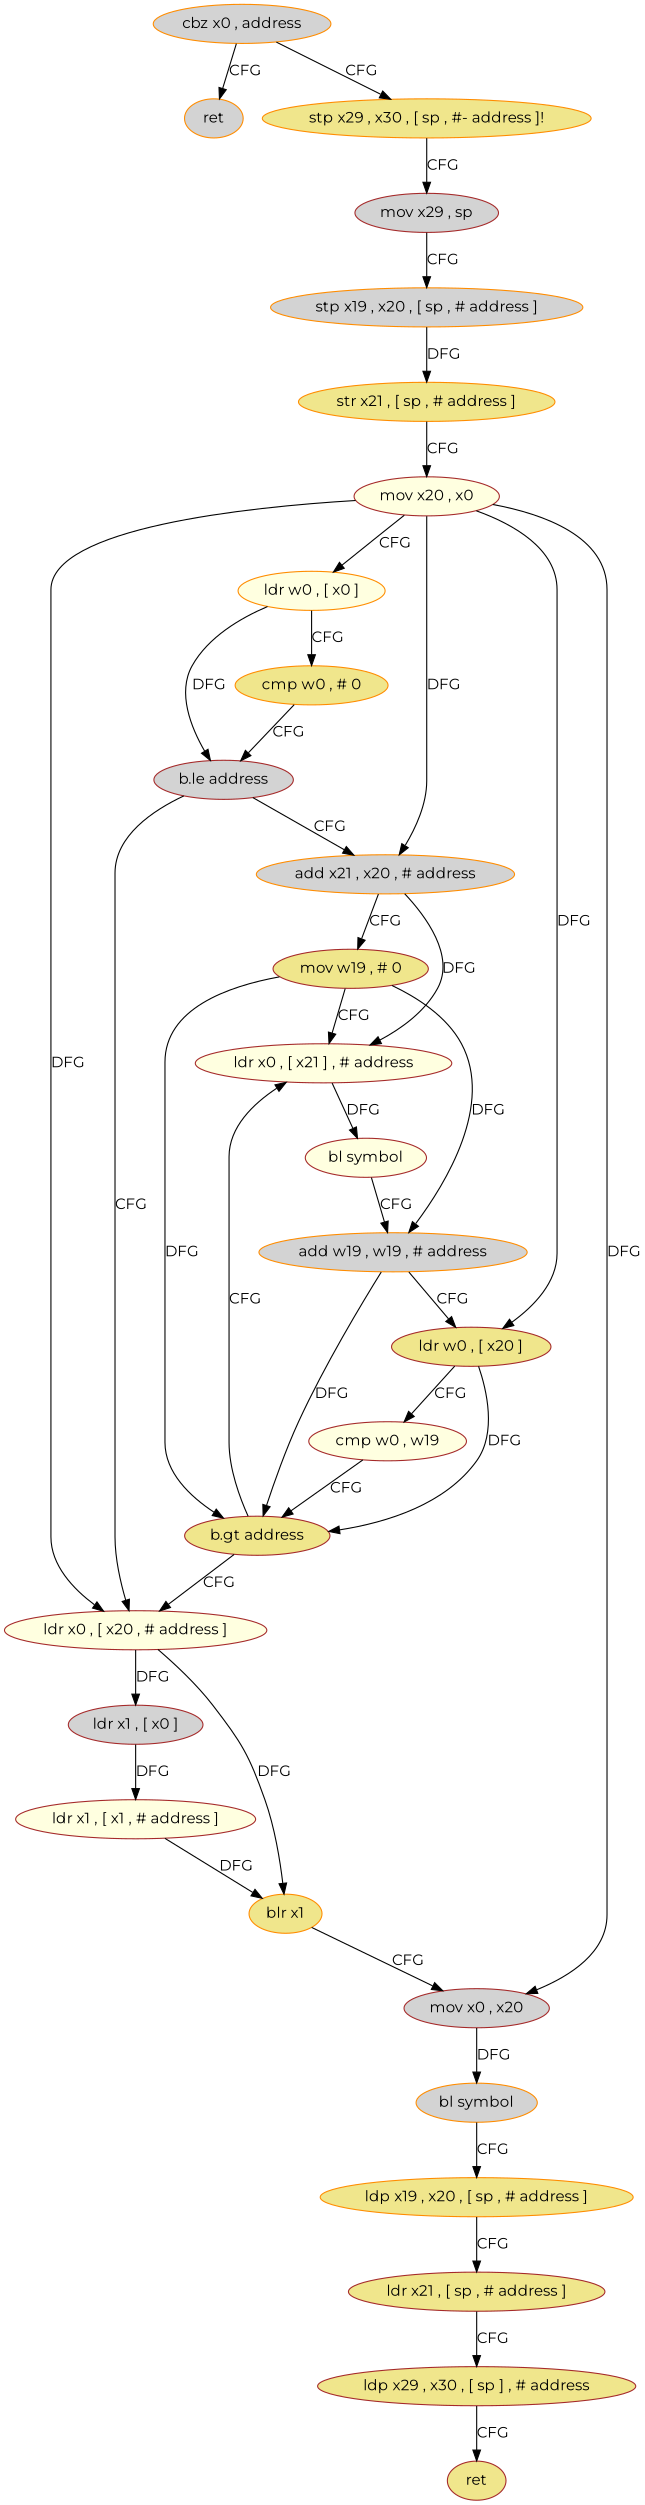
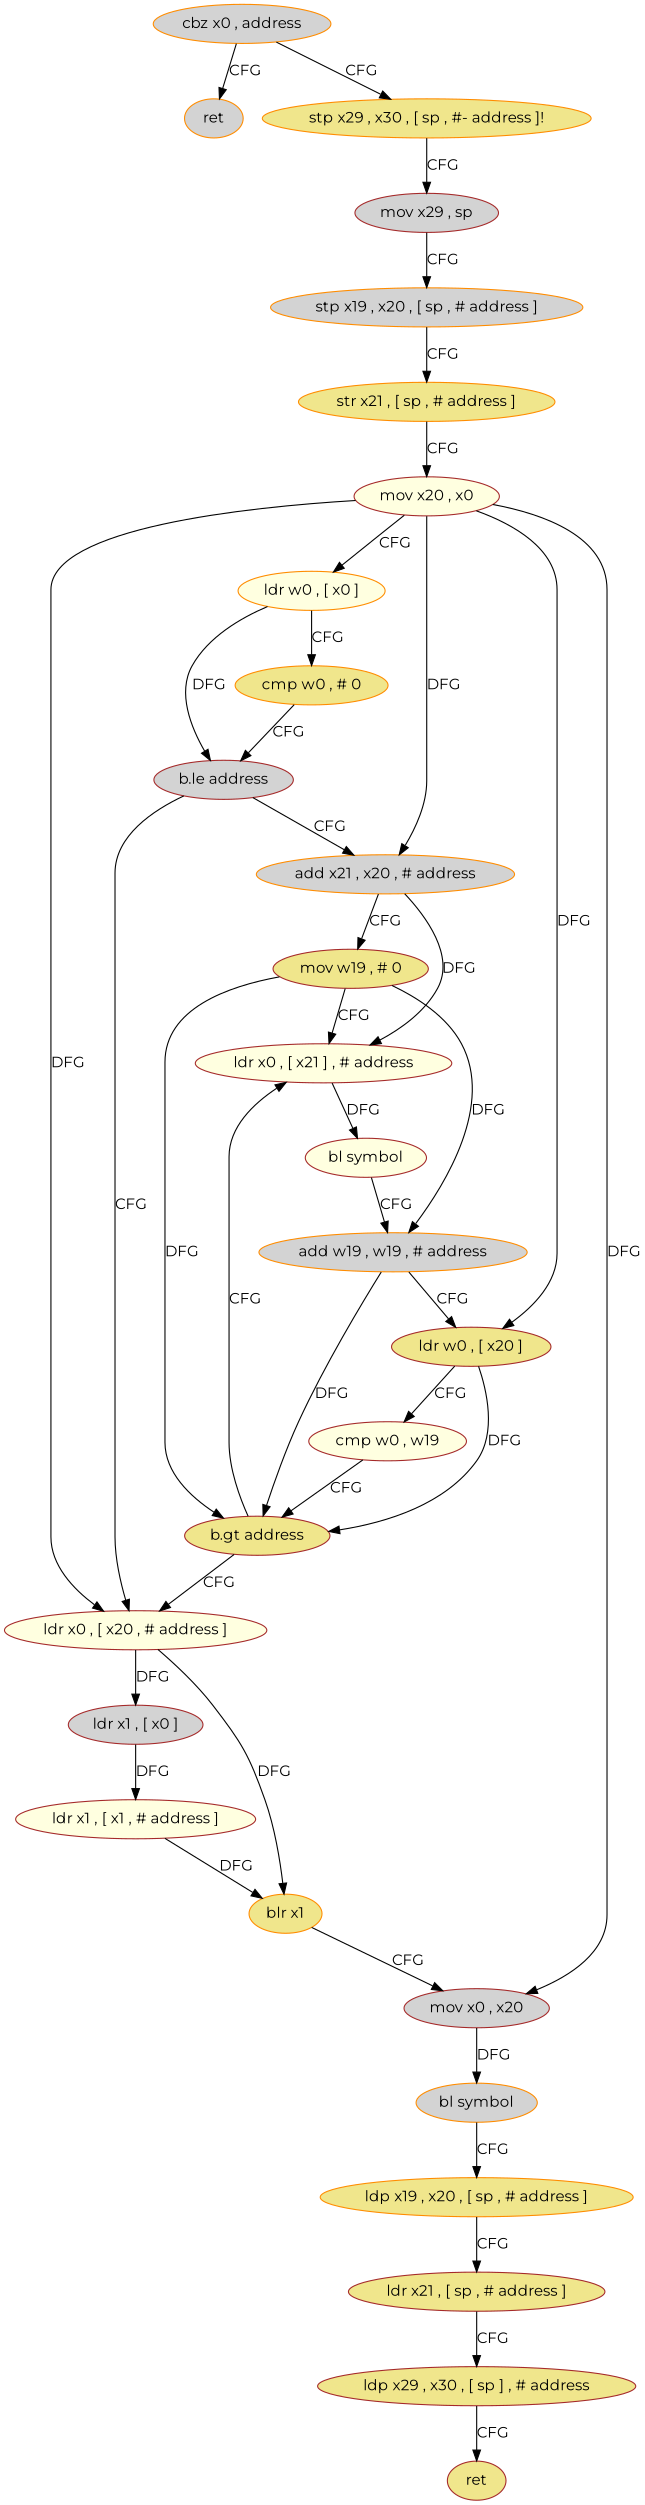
edge "stp x19 , x20 , [ sp , # address ]" -> "str x21 , [ sp , # address ]": label "DFG" -> "CFG"
